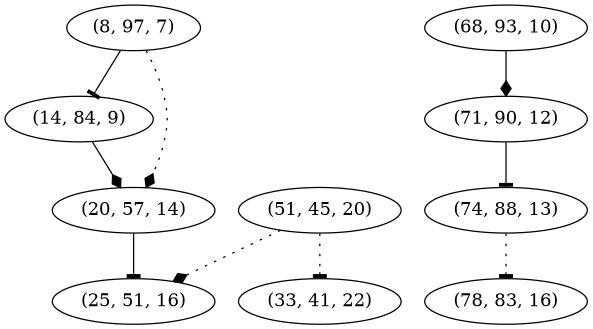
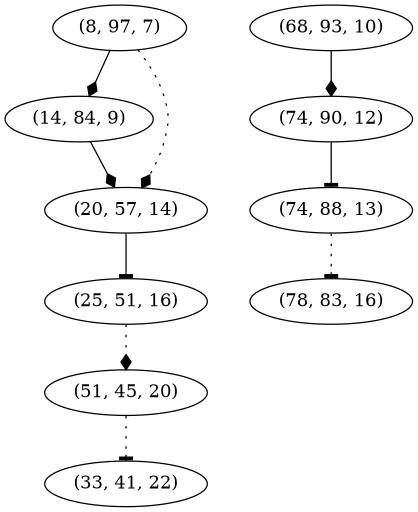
edge "(8, 97, 7)" -> "(14, 84, 9)": arrowhead tee -> diamond
node "(71, 90, 12)": label "(71, 90, 12)" -> "(74, 90, 12)"
edge "(51, 45, 20)" -> "(25, 51, 16)": reversed
